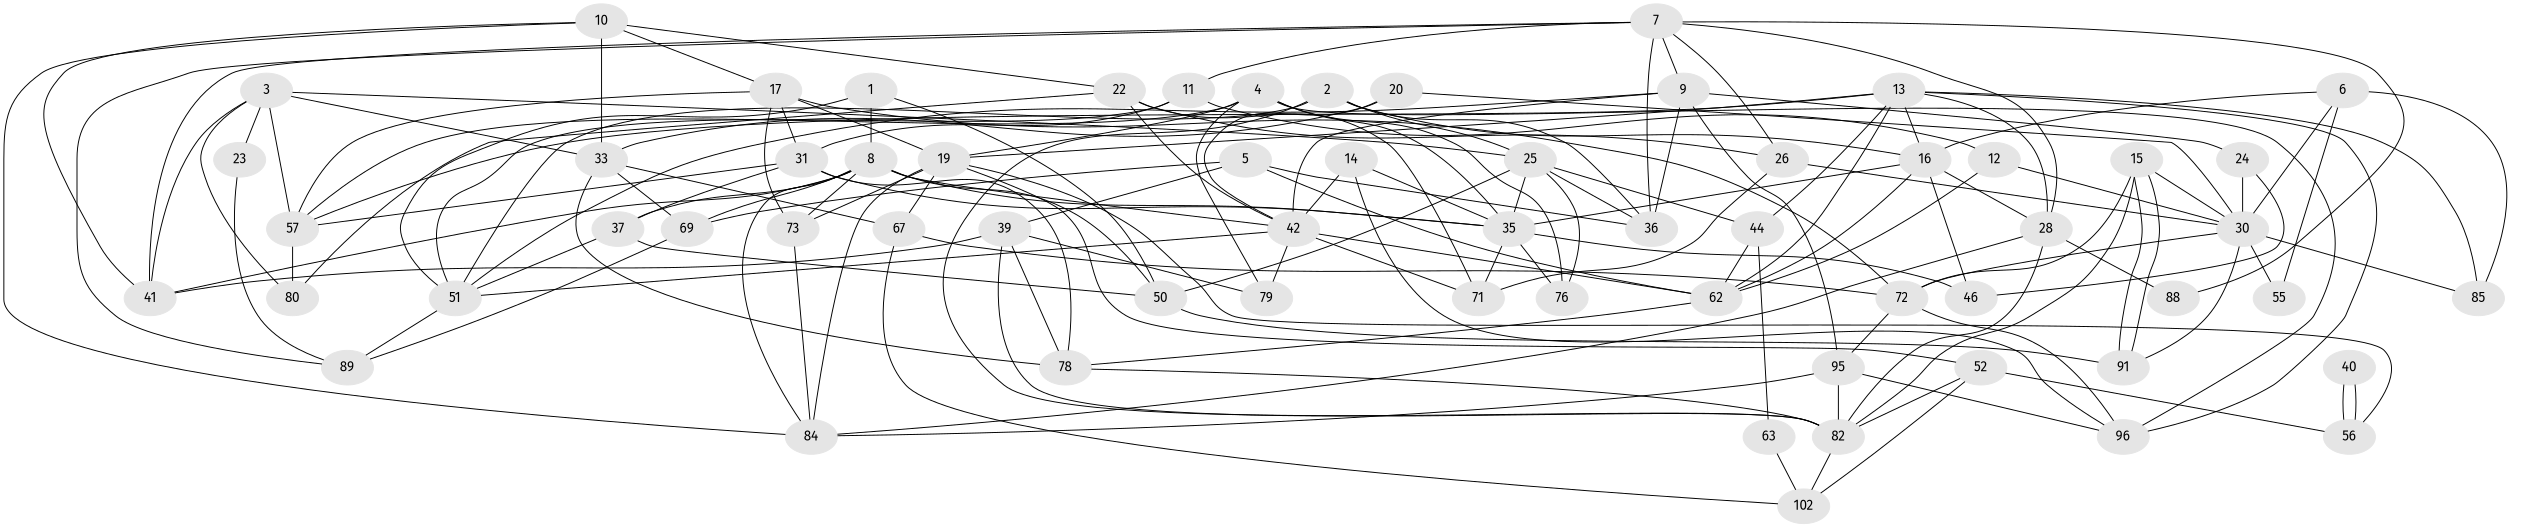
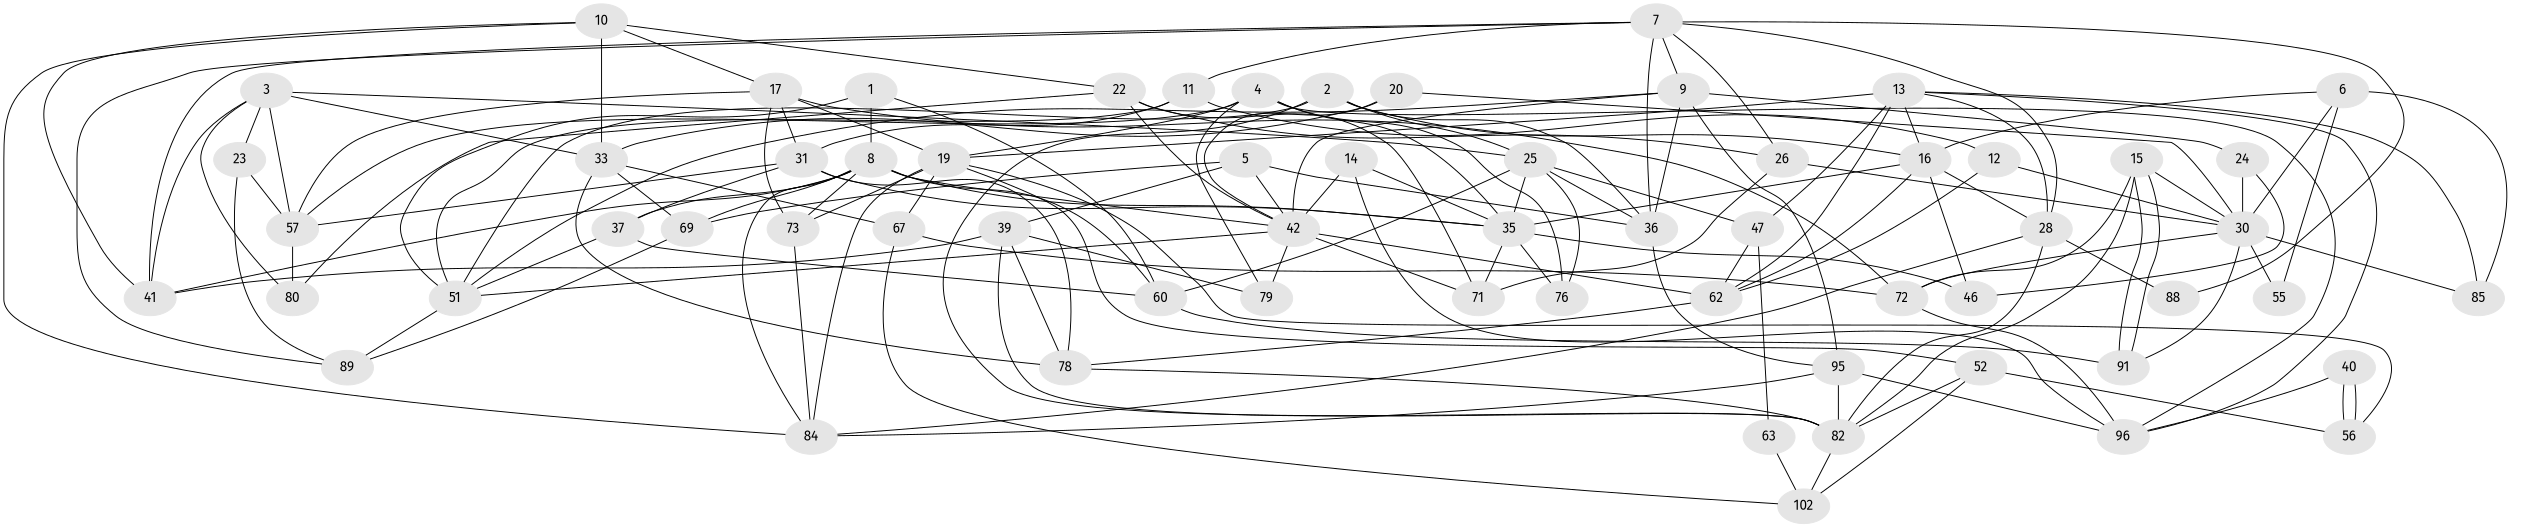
edge "13" -- "57": now "23" -- "57"
node "44": label "44" -> "47"
edge "5" -- "62": now "5" -- "42"
node "50": label "50" -> "60"
edge "72" -- "95": now "36" -- "95"
edge "40" -- "96": added
